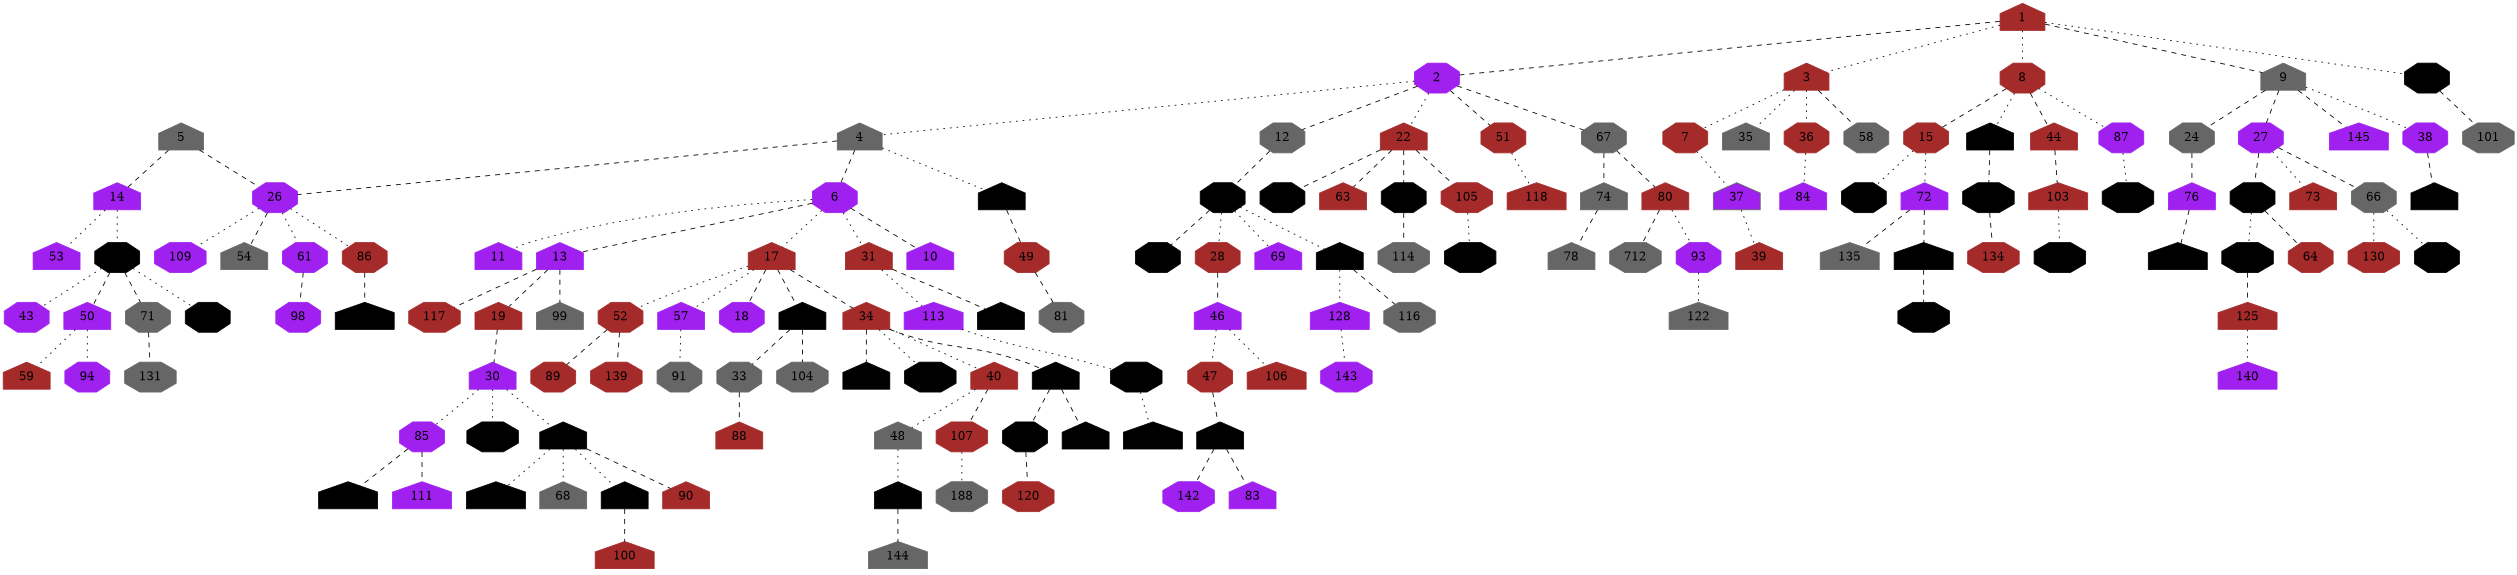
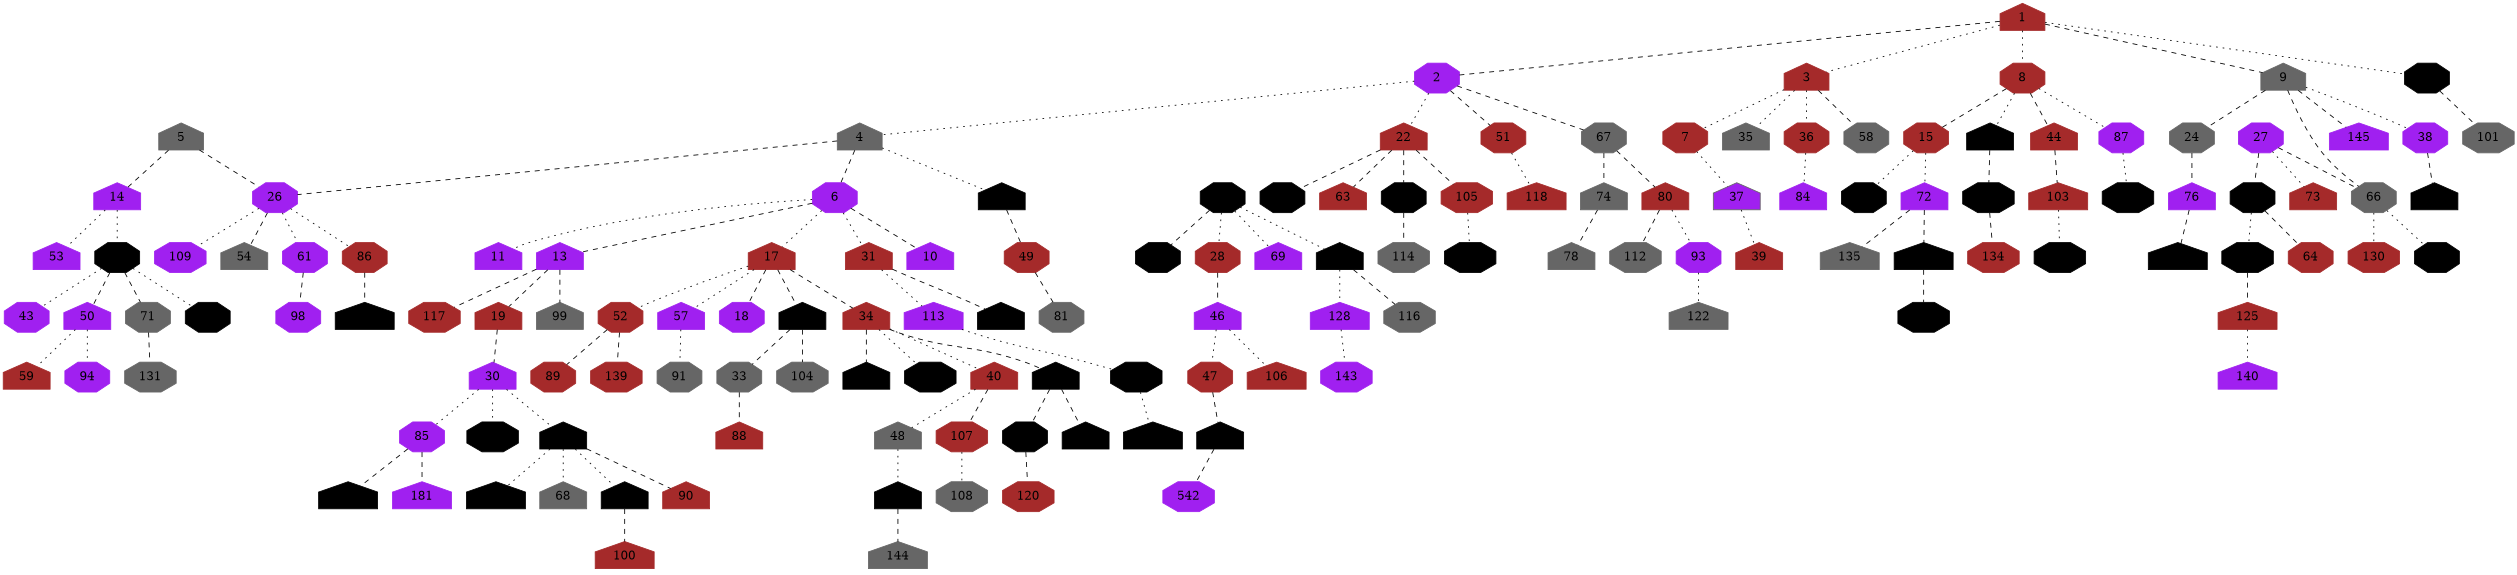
edge "9" -- "27": now "9" -- "66"
node "12": removed
node "712": label "712" -> "112"
node "111": label "111" -> "181"
node "188": label "188" -> "108"
node "142": label "142" -> "542"
node "83": removed
